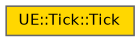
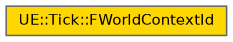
node "UE::Tick::Tick": label "UE::Tick::Tick" -> "UE::Tick::FWorldContextId"
